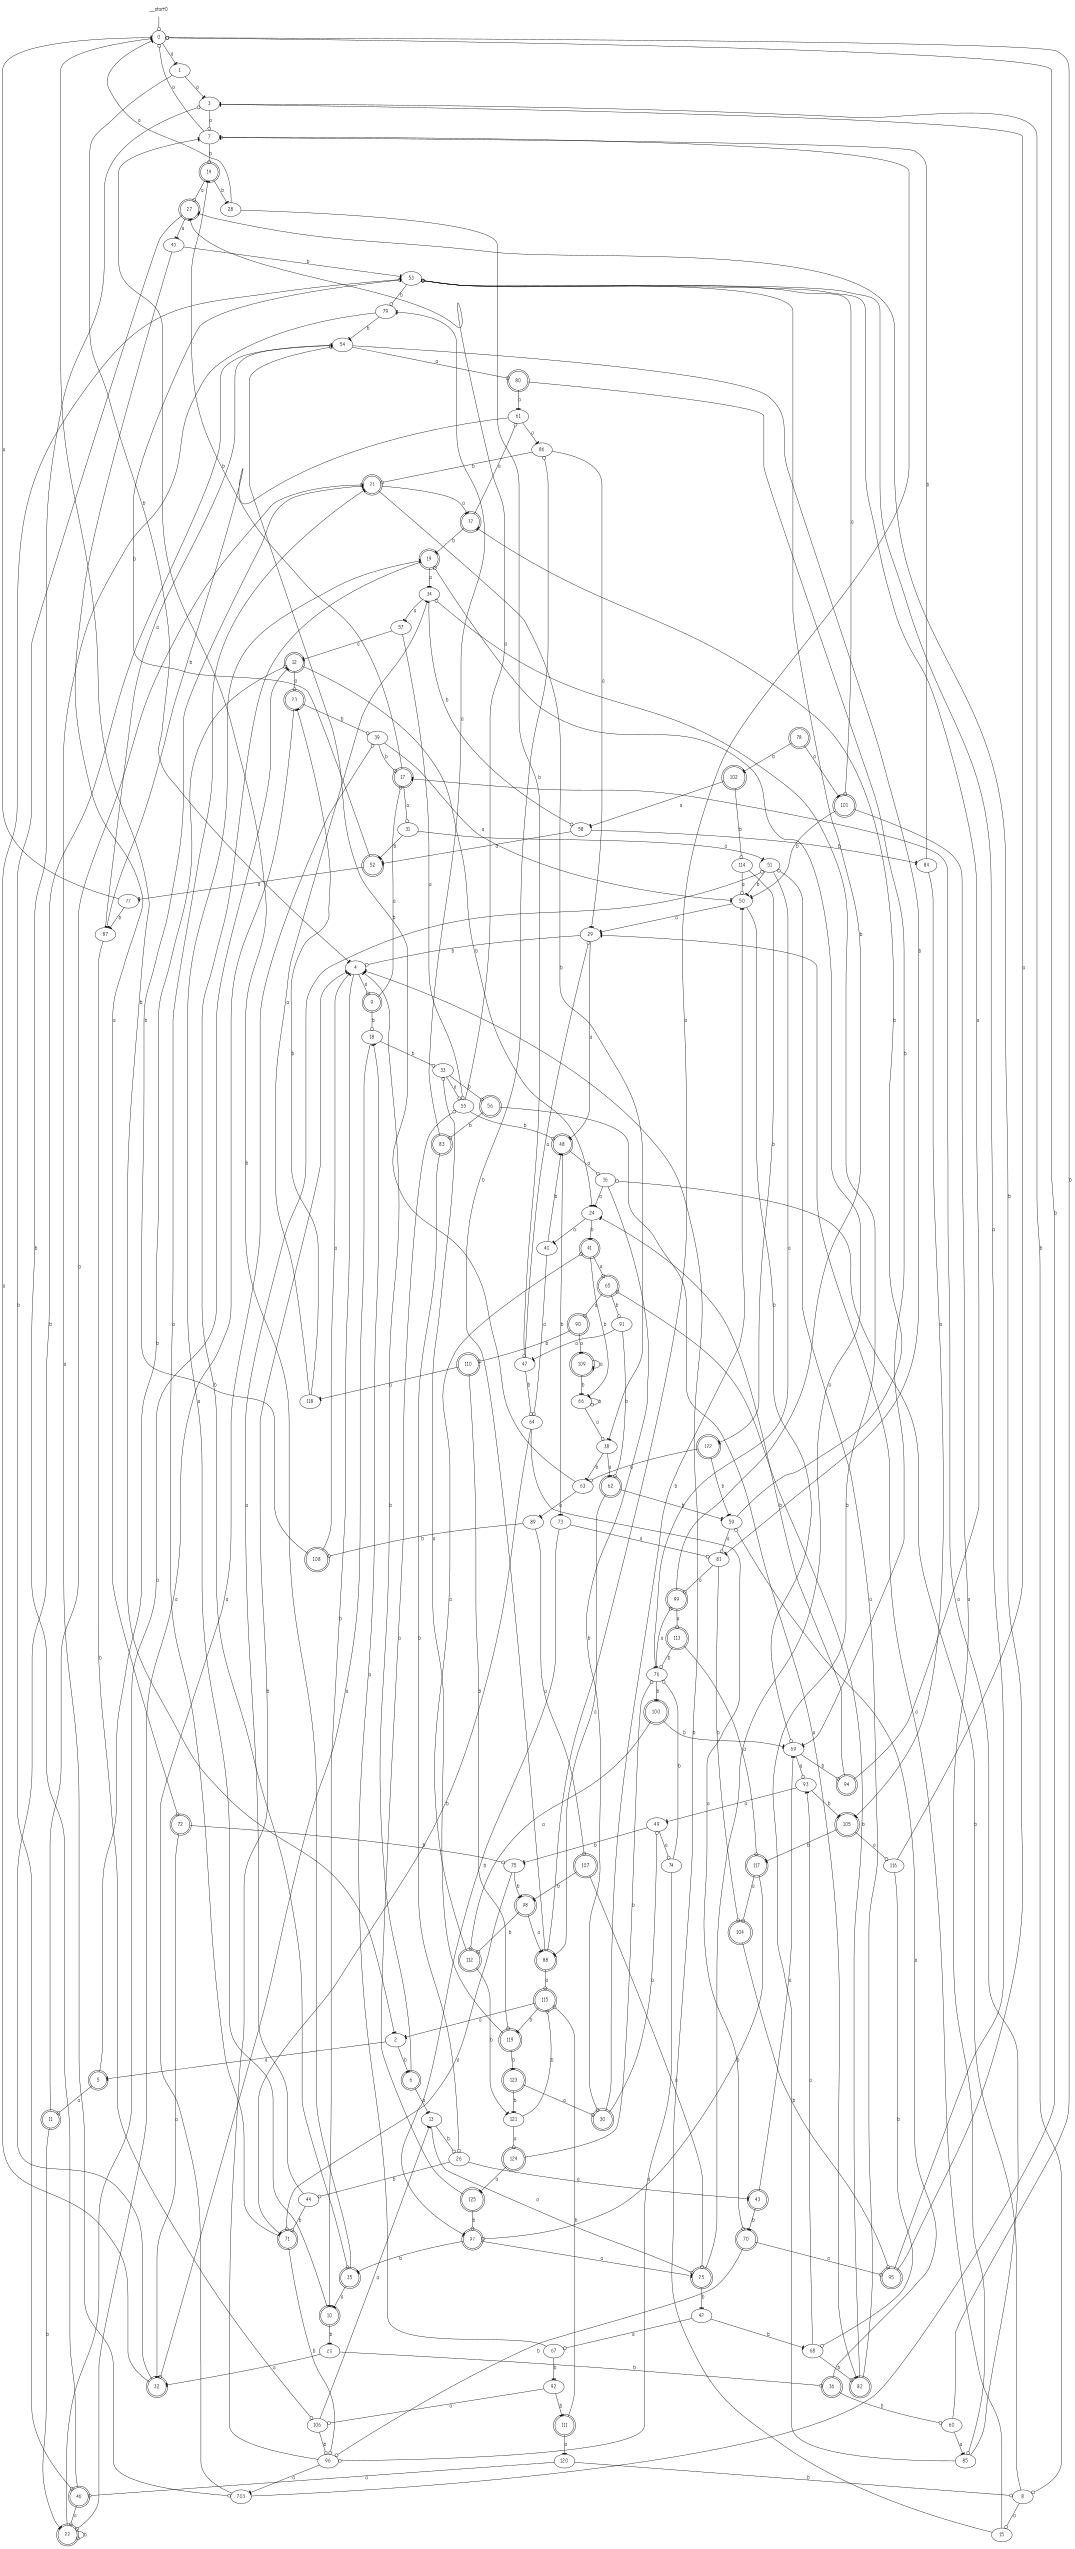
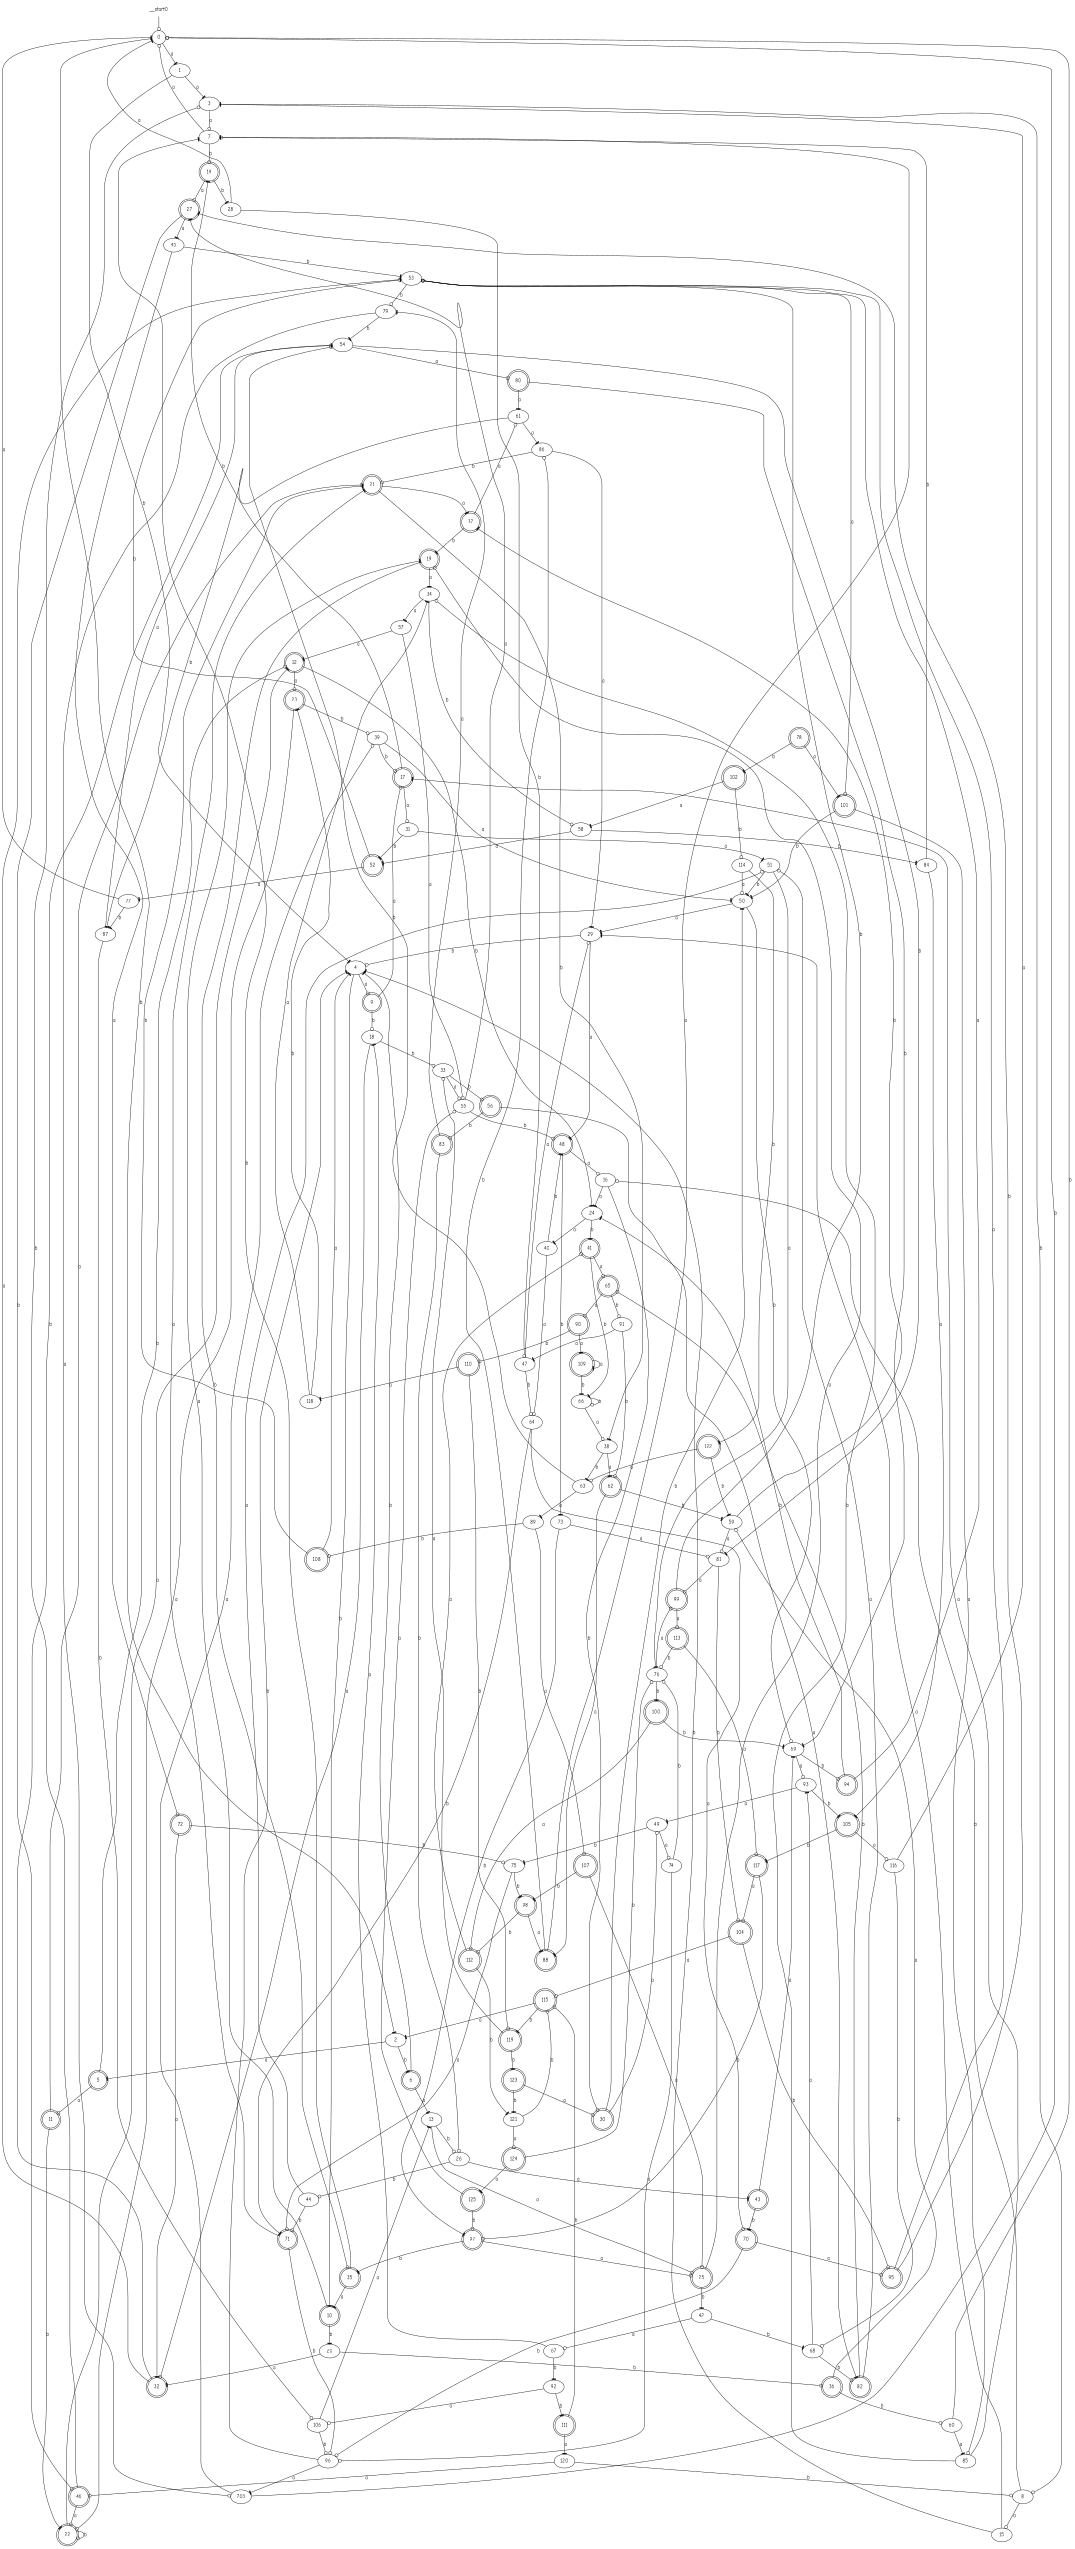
edge "88" -> "115": now "104" -> "115"
edge "97" -> "25": arrowhead tee -> odot
